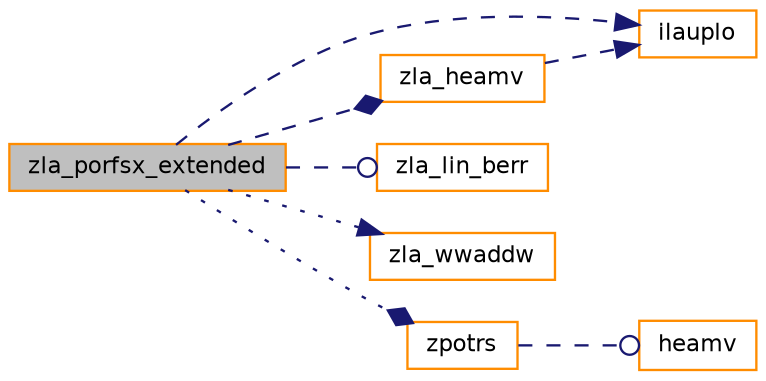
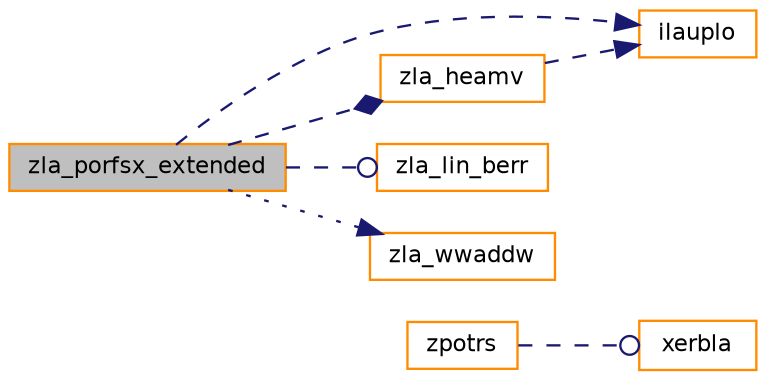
edge "zla_porfsx_extended" -> "zpotrs": removed
node "heamv": label "heamv" -> "xerbla"
